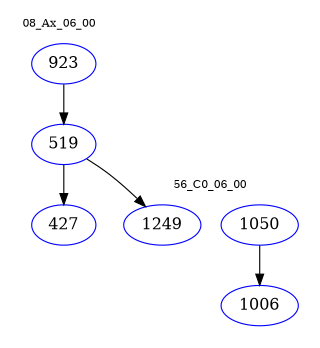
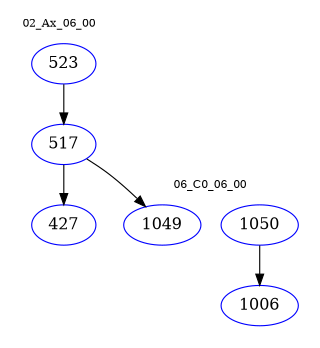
cluster "08_Ax_06_00": label "08_Ax_06_00" -> "02_Ax_06_00"
node "923": label "923" -> "523"
node "519": label "519" -> "517"
cluster "56_C0_06_00": label "56_C0_06_00" -> "06_C0_06_00"
node "1249": label "1249" -> "1049"
